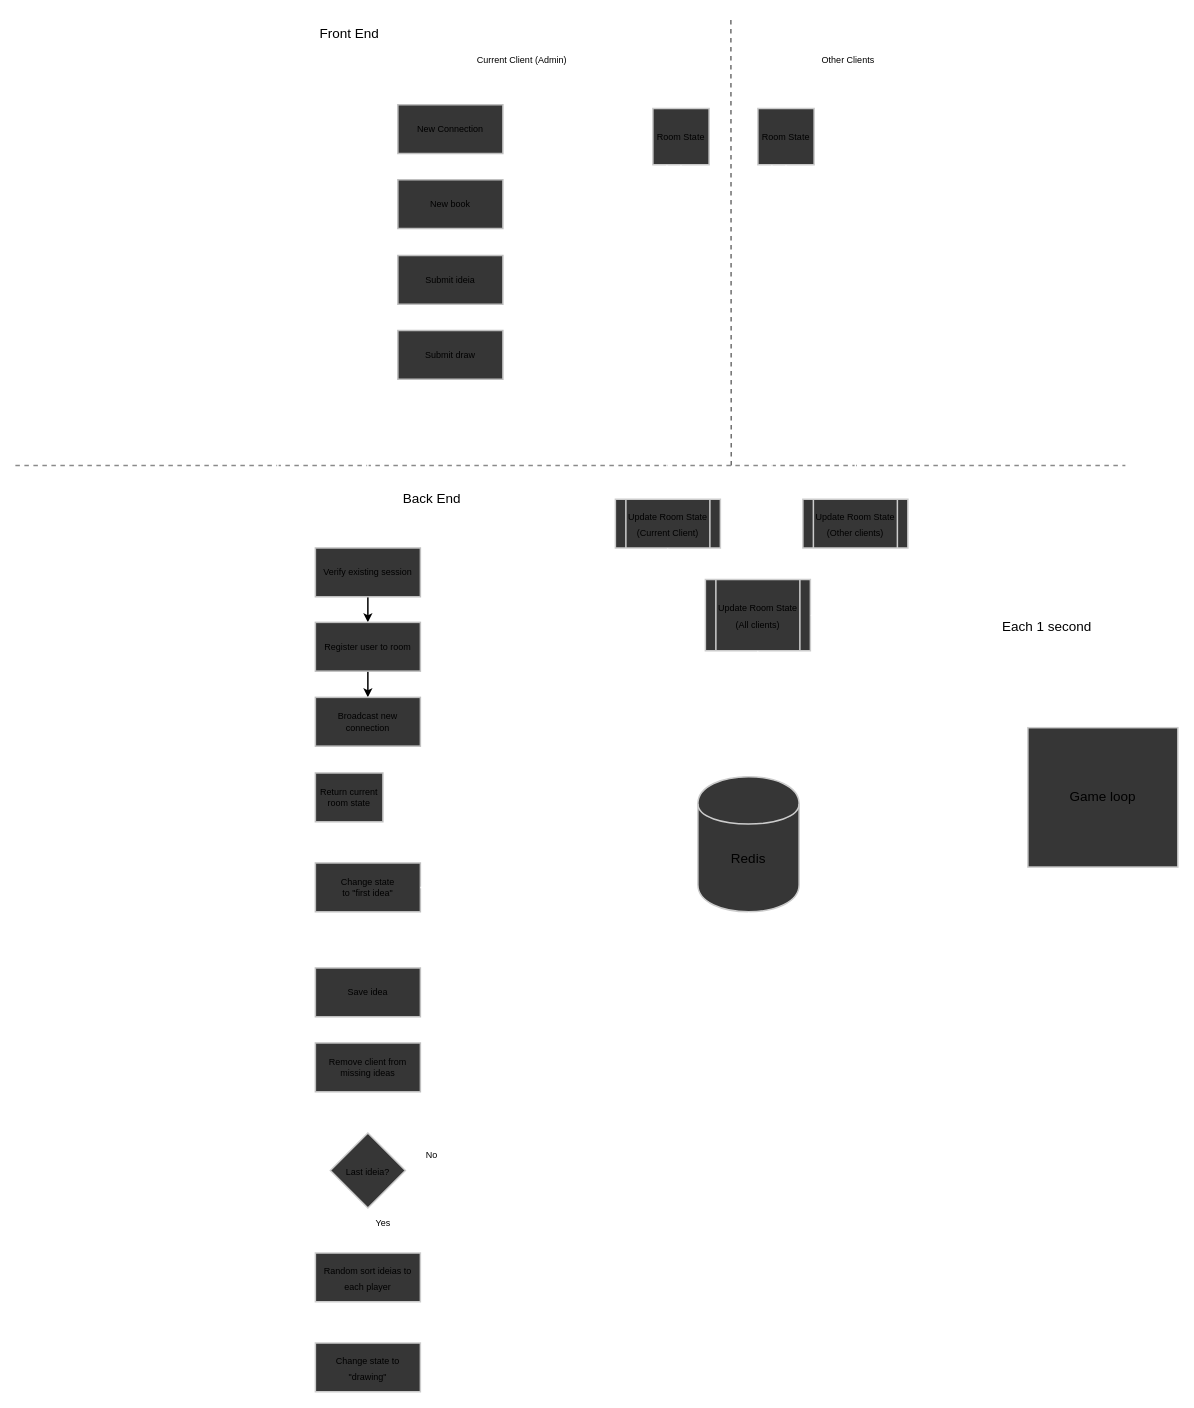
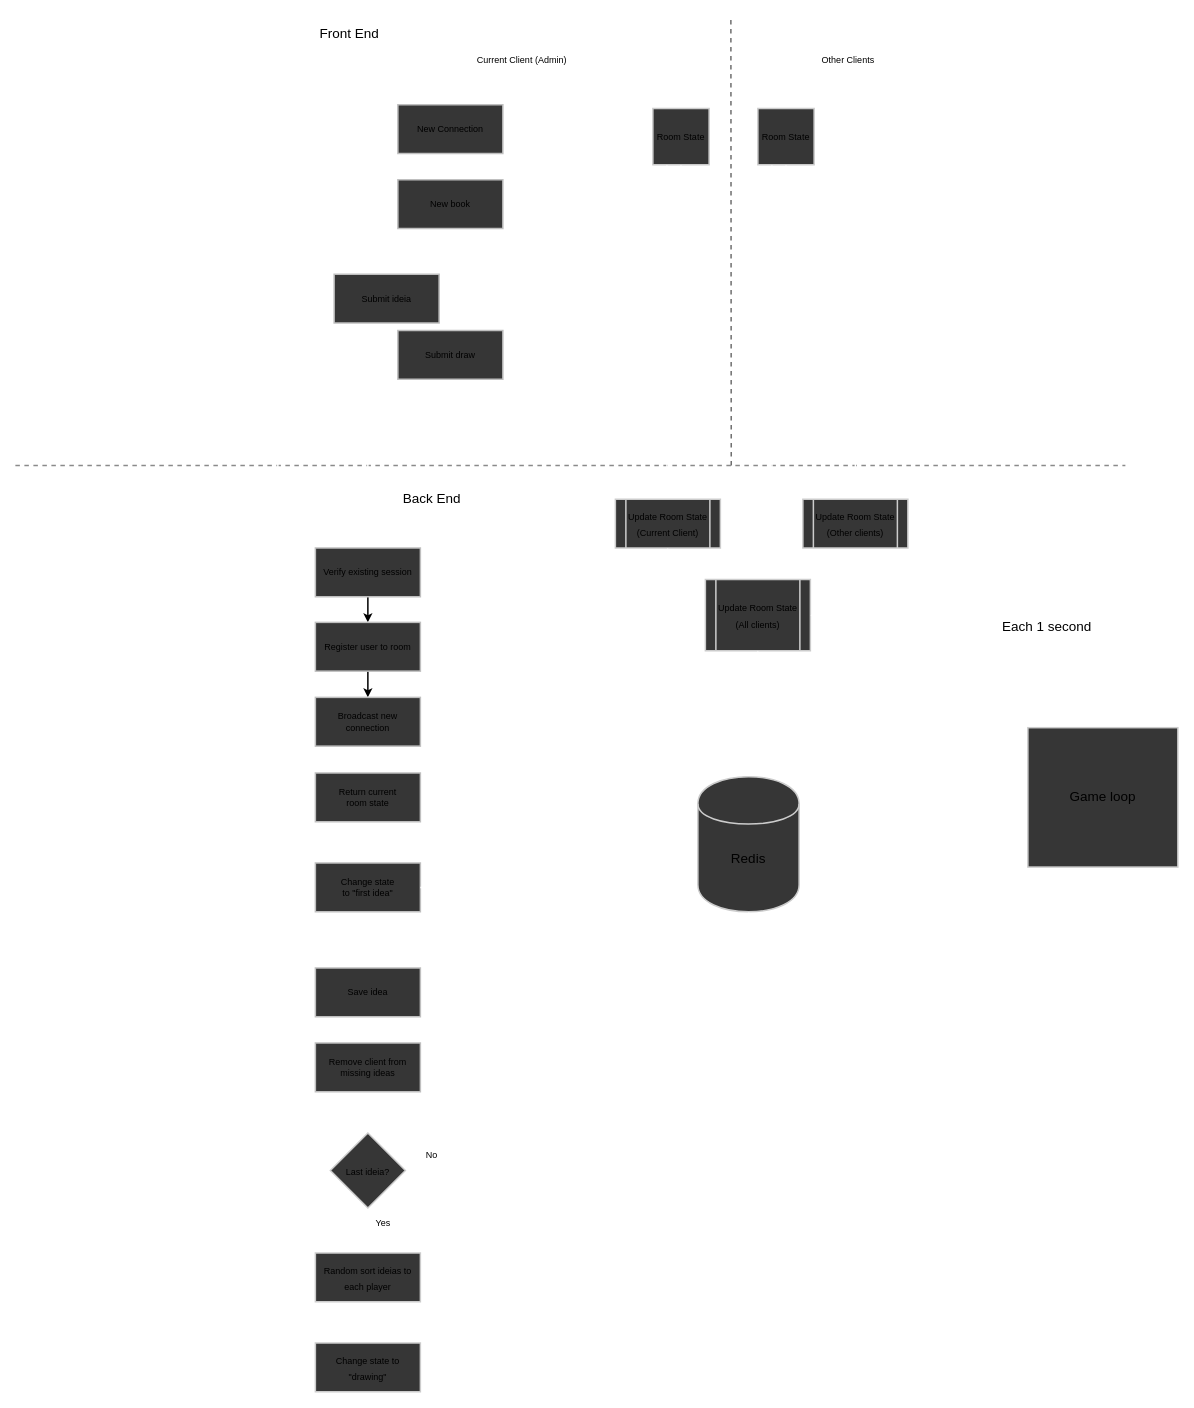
node "Submit ideia": moved (450, 280) -> (387, 299)
node "Return current room state": size 68x49 -> 105x49
